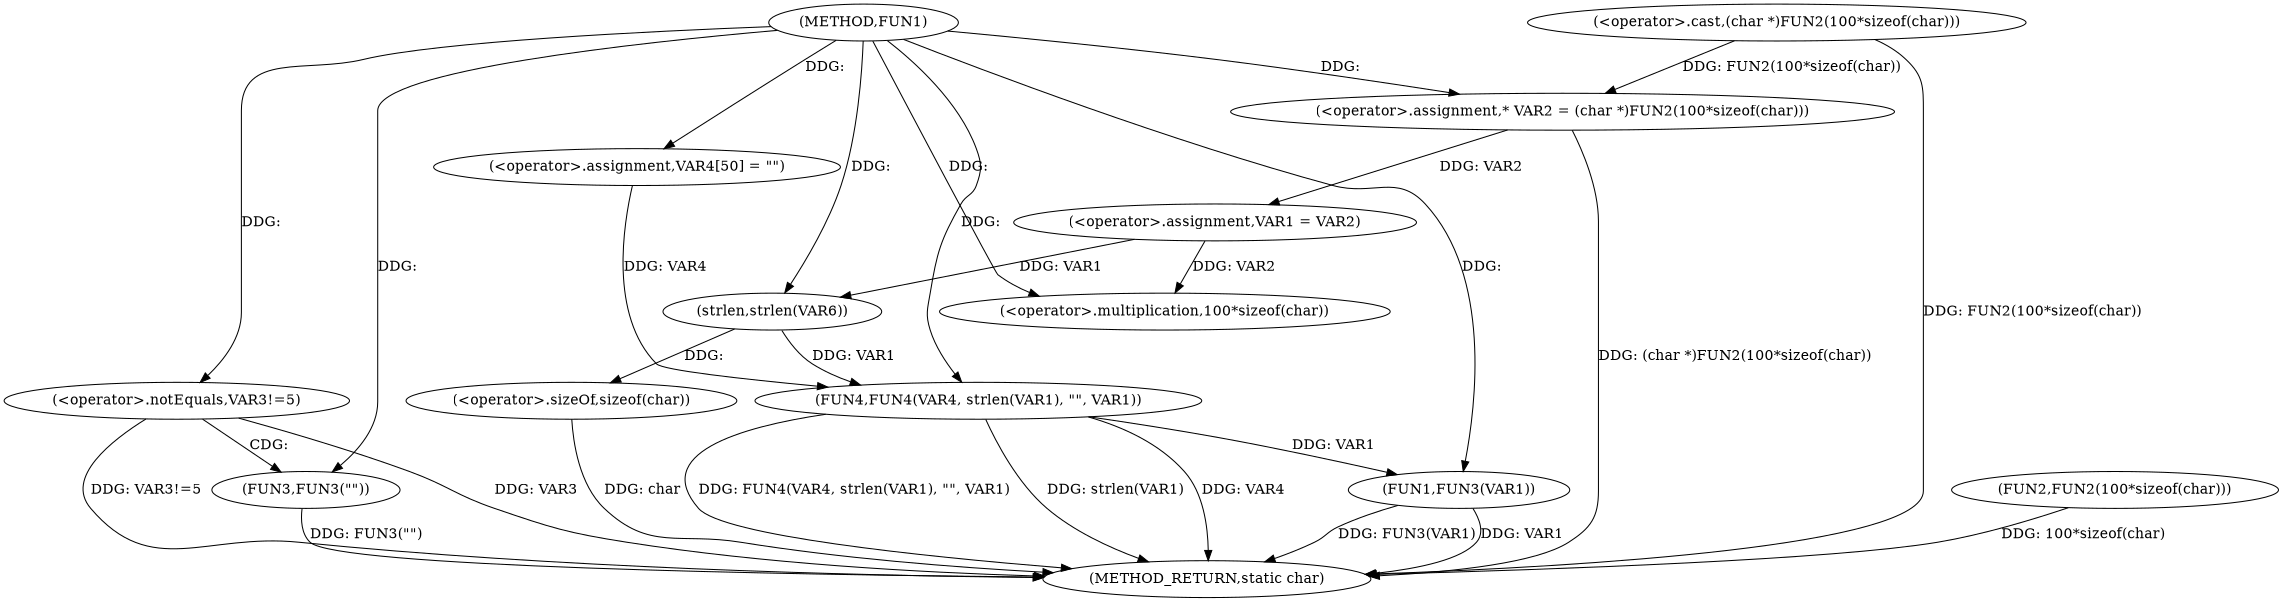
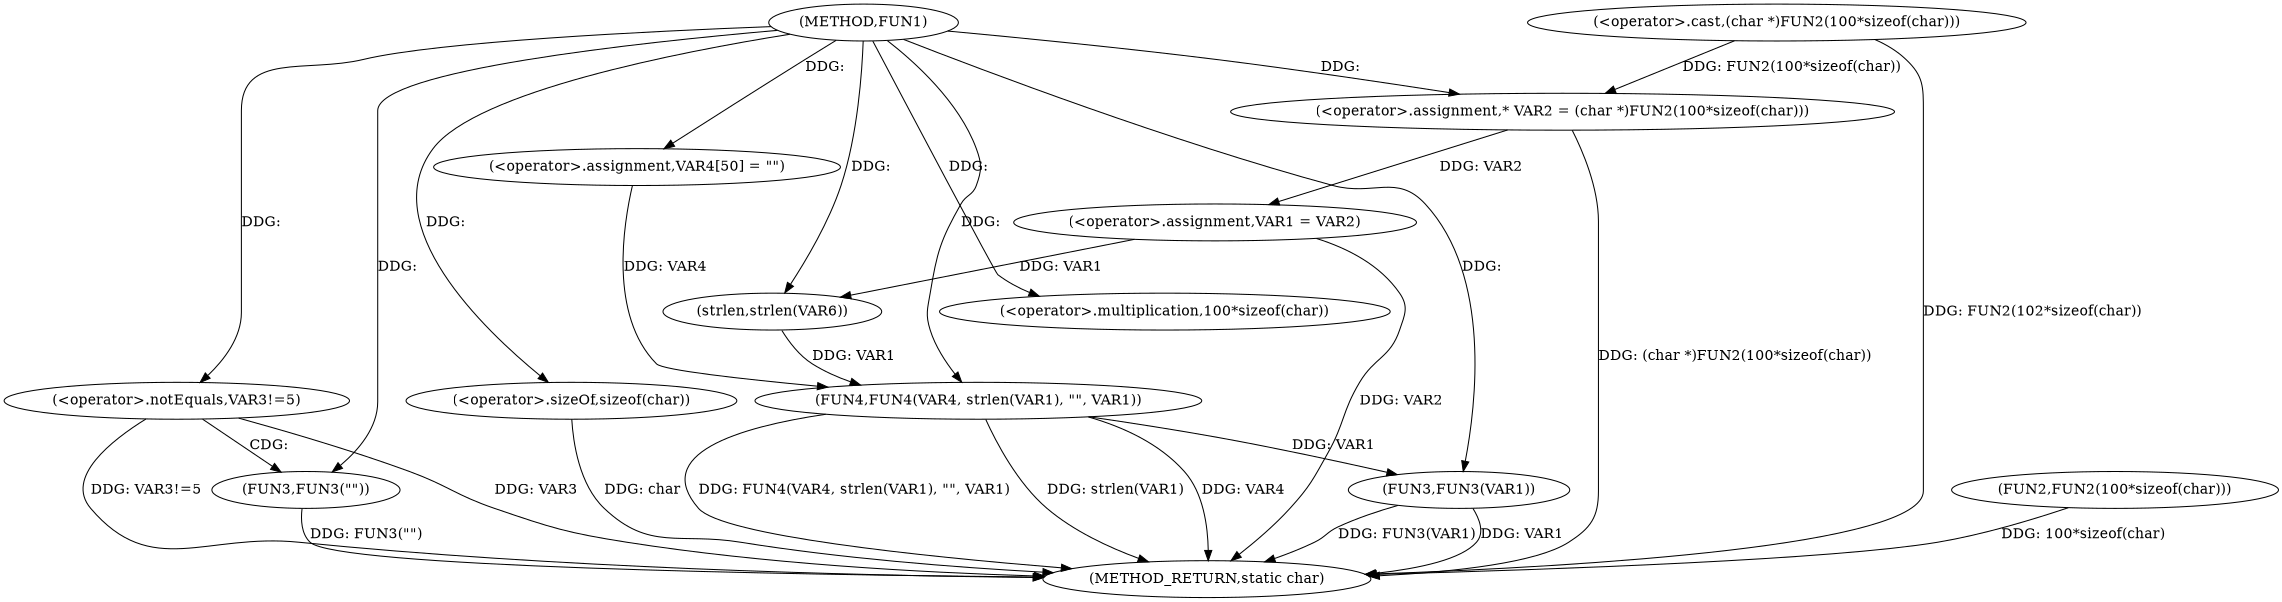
edge "(<operator>.assignment,VAR1 = VAR2)" -> "(<operator>.multiplication,100*sizeof(char))": now "(<operator>.assignment,VAR1 = VAR2)" -> "(METHOD_RETURN,static char)"
edge "(<operator>.cast,(char *)FUN2(100*sizeof(char)))" -> "(METHOD_RETURN,static char)": label "DDG: FUN2(100*sizeof(char))" -> "DDG: FUN2(102*sizeof(char))"
edge "(strlen,strlen(VAR6))" -> "(<operator>.sizeOf,sizeof(char))": now "(METHOD,FUN1)" -> "(<operator>.sizeOf,sizeof(char))"
node "(FUN1,FUN3(VAR1))": label "(FUN1,FUN3(VAR1))" -> "(FUN3,FUN3(VAR1))"
